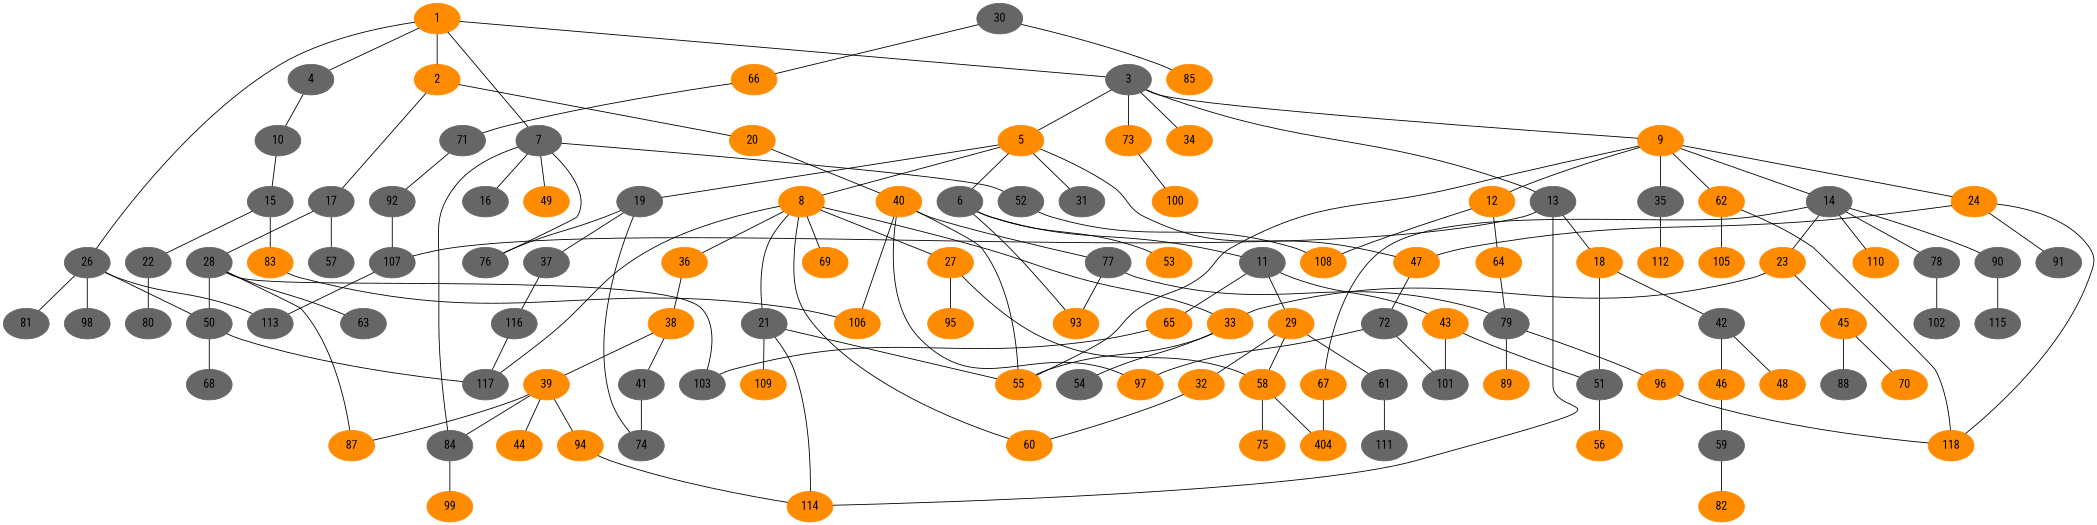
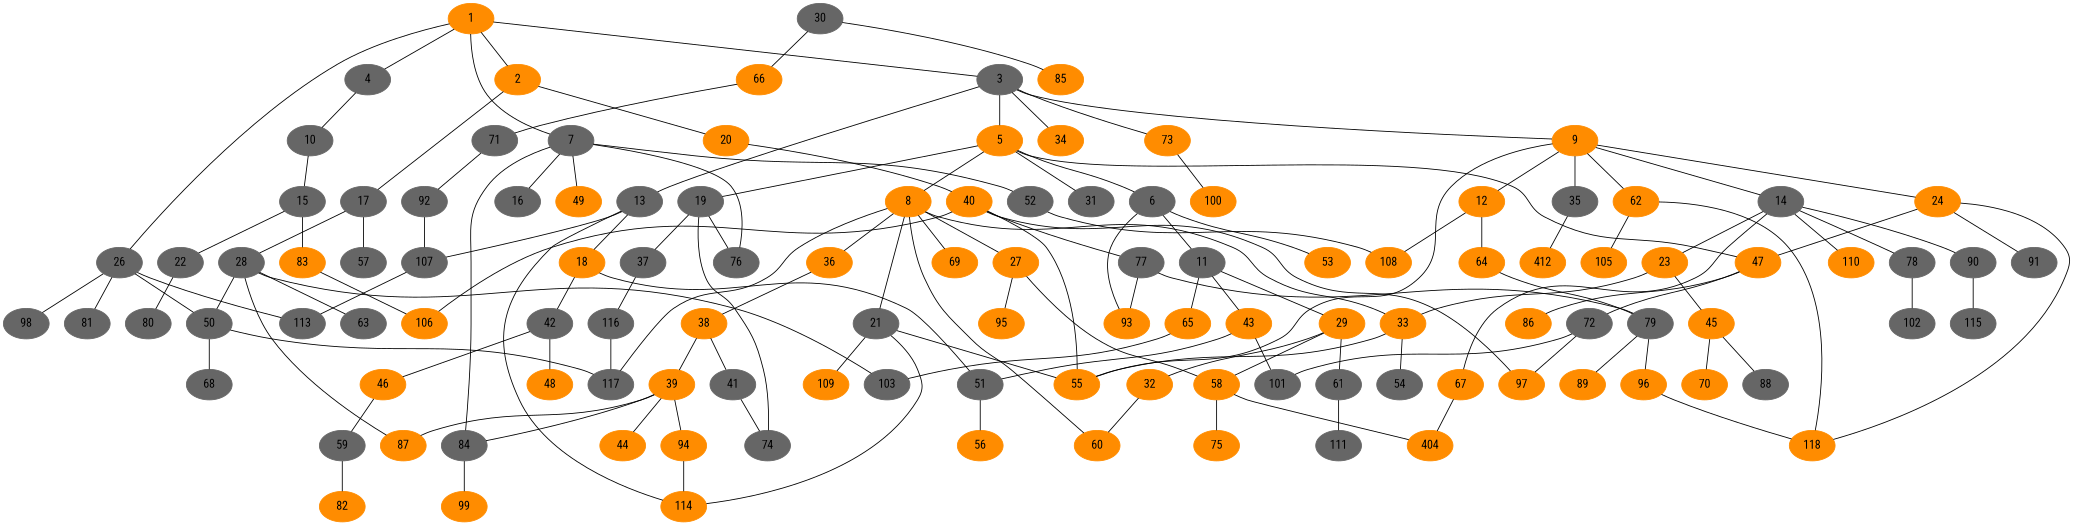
node "112": label "112" -> "412"
node "86": added
